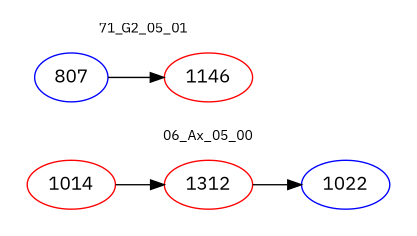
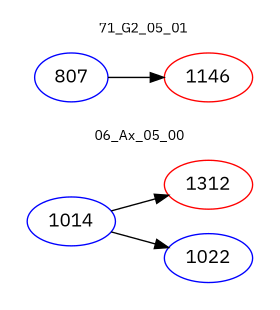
node "1014": color red -> blue
edge "1312" -> "1022": now "1014" -> "1022"
